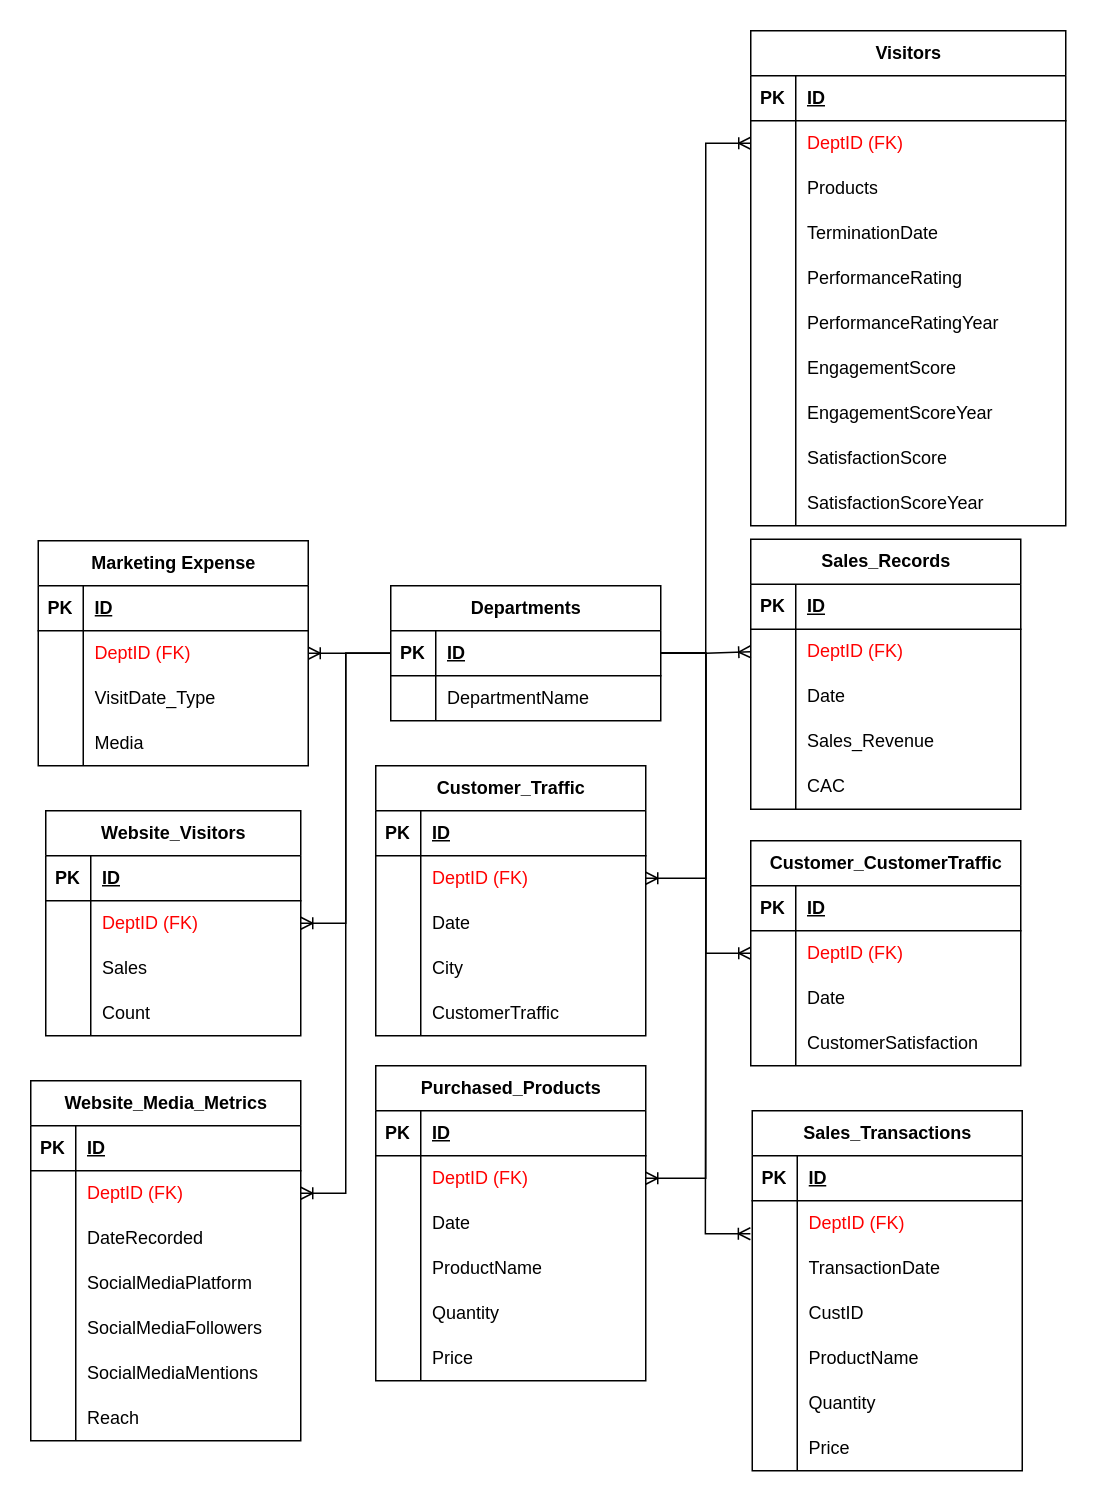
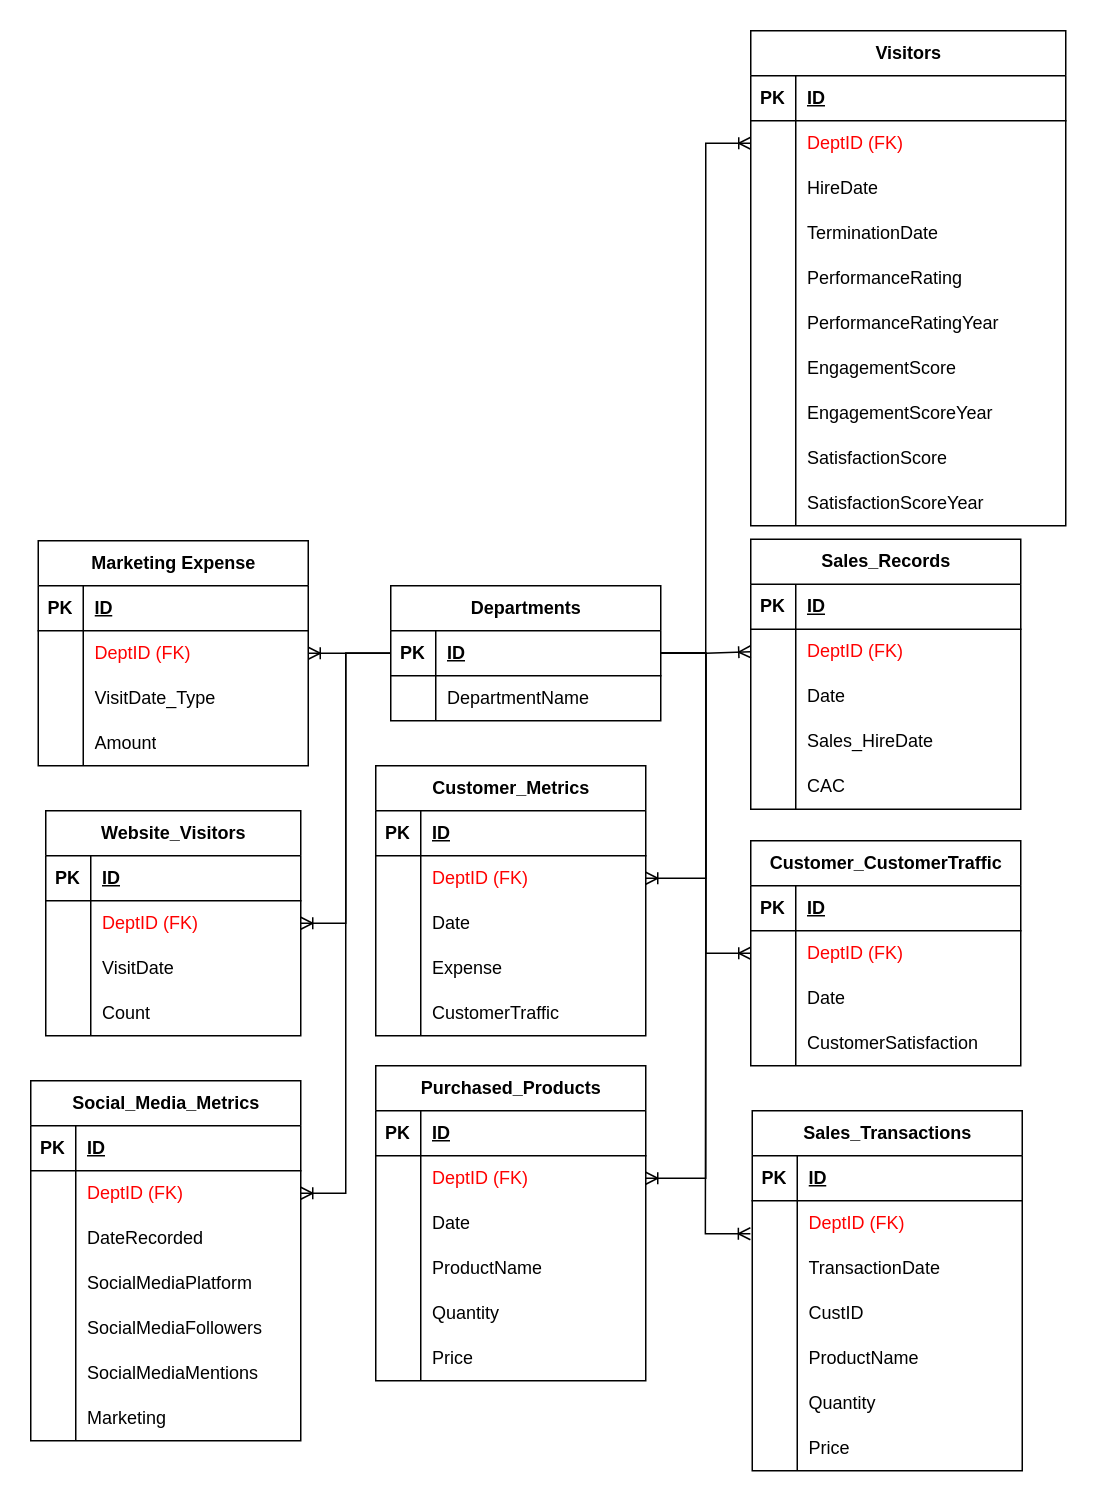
node "Products": label "Products" -> "HireDate"
node "Sales_Revenue": label "Sales_Revenue" -> "Sales_HireDate"
node "Media": label "Media" -> "Amount"
node "Customer_Traffic": label "Customer_Traffic" -> "Customer_Metrics"
node "Sales": label "Sales" -> "VisitDate"
node "City": label "City" -> "Expense"
node "Website_Media_Metrics": label "Website_Media_Metrics" -> "Social_Media_Metrics"
node "Reach": label "Reach" -> "Marketing"
